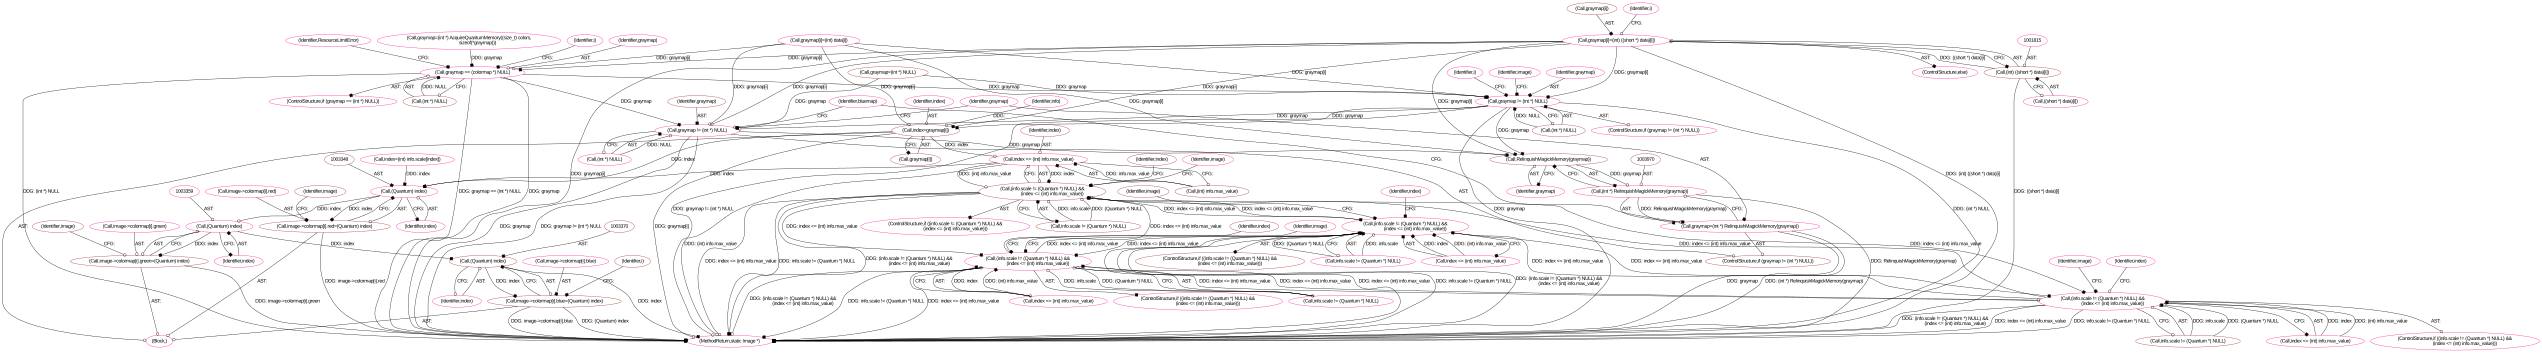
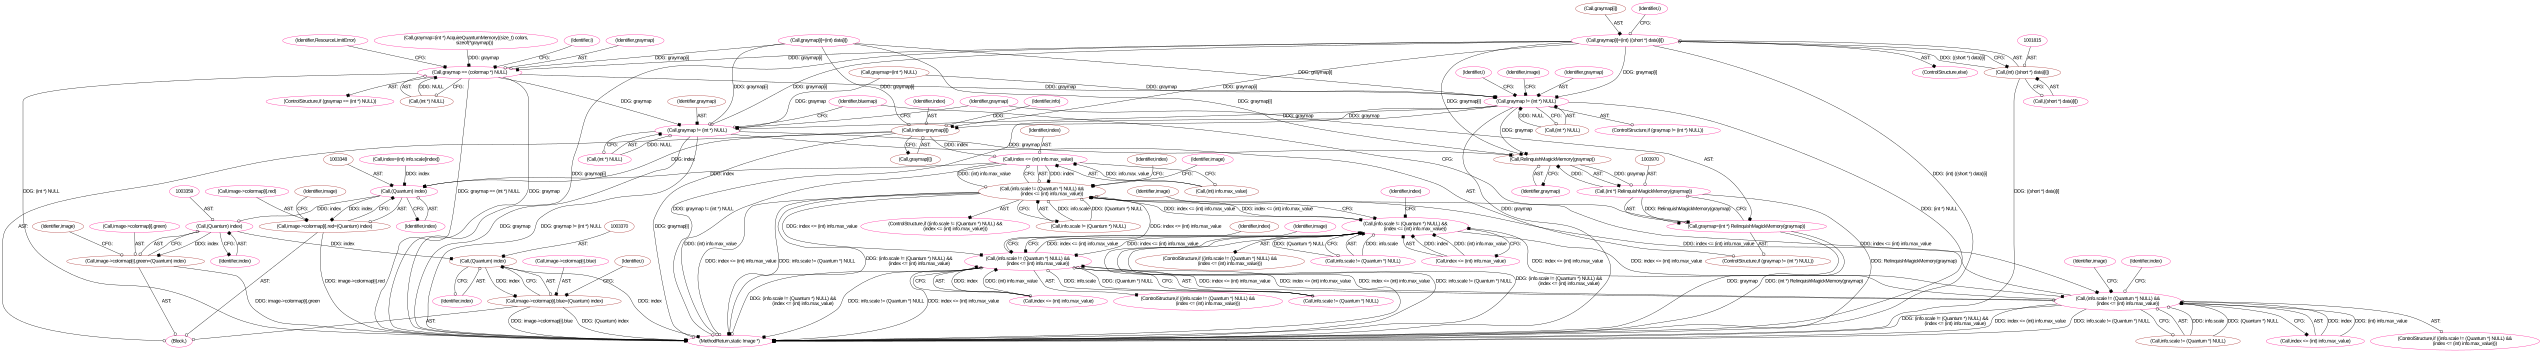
edge "(Call,(int *) RelinquishMagickMemory(graymap))" -> "(Call,RelinquishMagickMemory(graymap))": label "CFG: " -> "DDG: "
